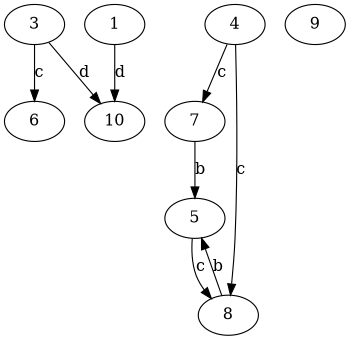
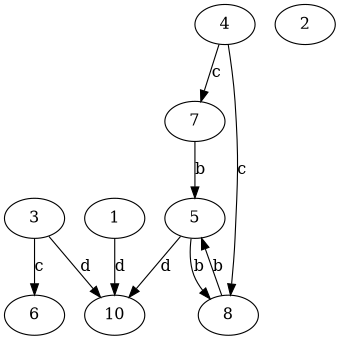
node "9": label "9" -> "2"
edge "5" -> "10": added, label "d"
edge "5" -> "8": label "c" -> "b"
